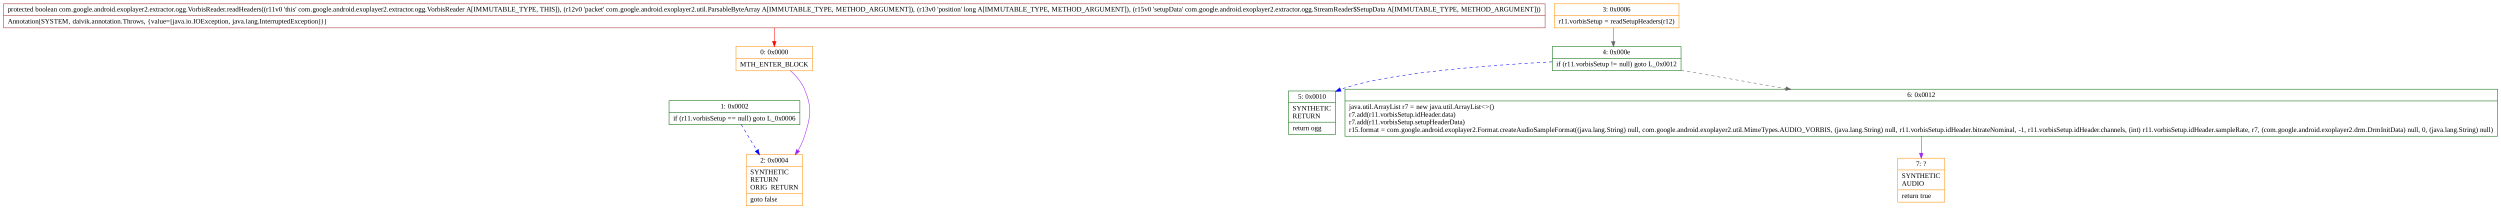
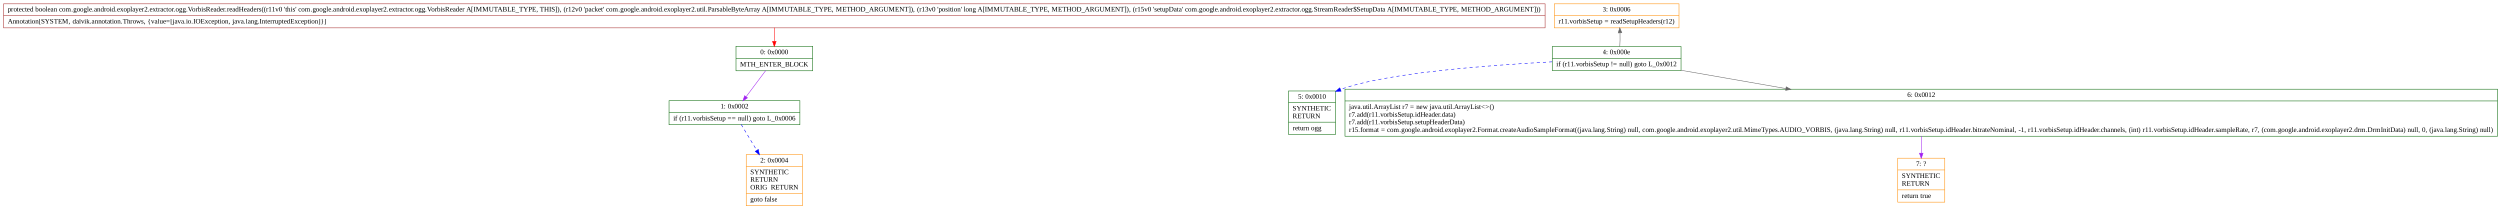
edge "3: 0x0006" -> "4: 0x000e": reversed
node "0: 0x0000": color darkorange -> darkgreen
edge "4: 0x000e" -> "6: 0x0012": style dashed -> solid
edge "0: 0x0000" -> "2: 0x0004": now "0: 0x0000" -> "1: 0x0002"
node "7: ?": text "AUDIO" -> "RETURN"
